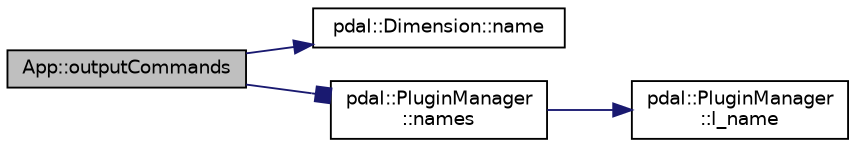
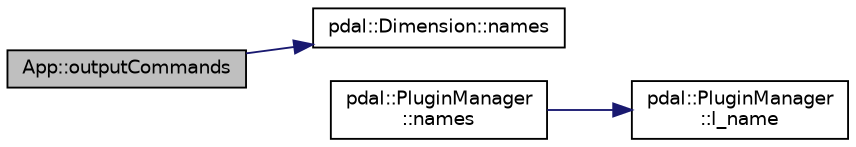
node "pdal::Dimension::name": label "pdal::Dimension::name" -> "pdal::Dimension::names"
edge "App::outputCommands" -> "pdal::PluginManager ::names": removed
